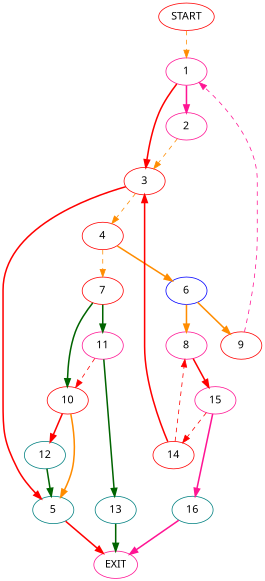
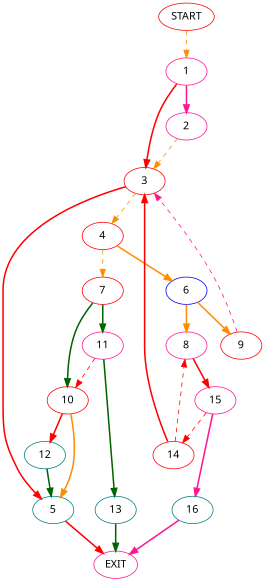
edge "9" -> "1": now "9" -> "3"
